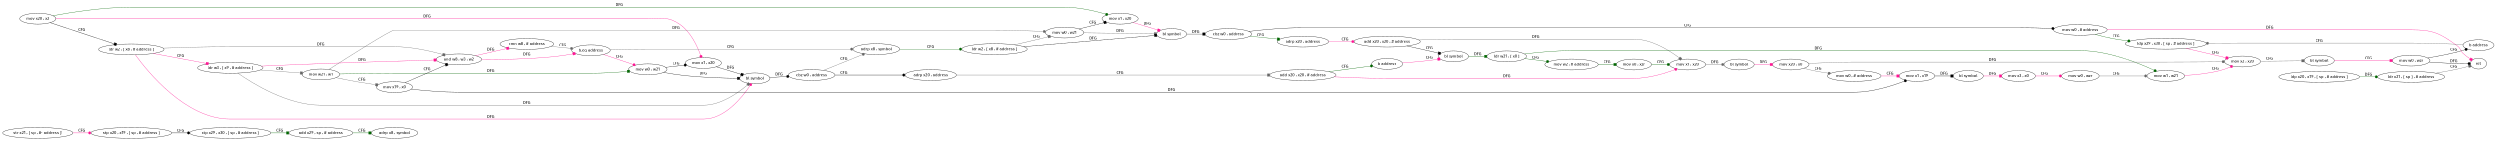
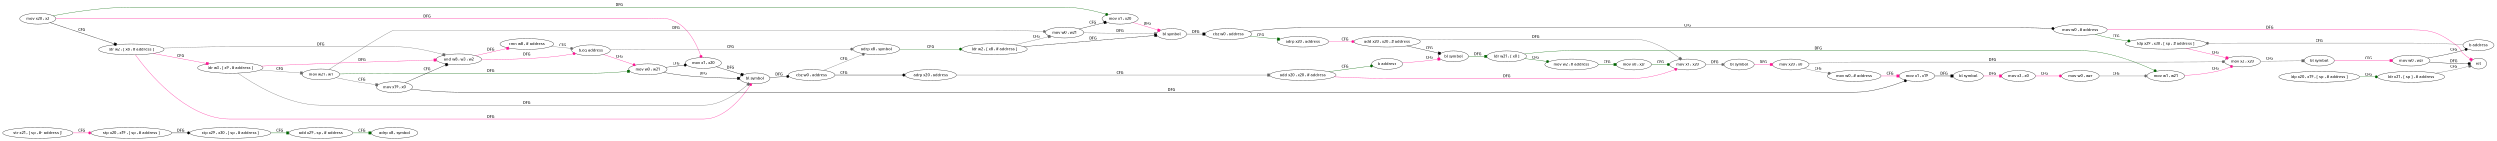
edge "and w8 , w3 , w2" -> "b.eq address": arrowhead box -> dot
edge "ldp x20 , x19 , [ sp , # address ]" -> "ldr x21 , [ sp ] , # address": label "DFG" -> "CFG"
edge "stp x20 , x19 , [ sp , # address ]" -> "stp x29 , x30 , [ sp , # address ]": label "CFG" -> "DFG"
